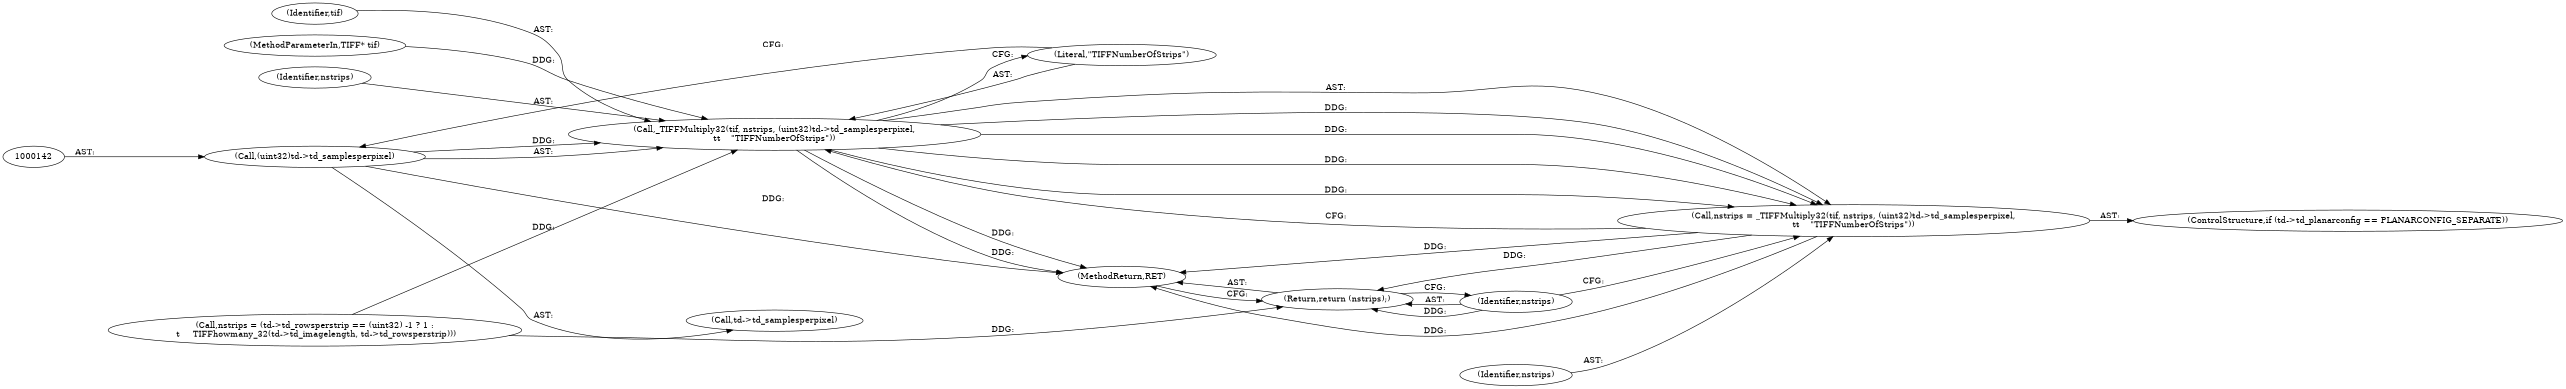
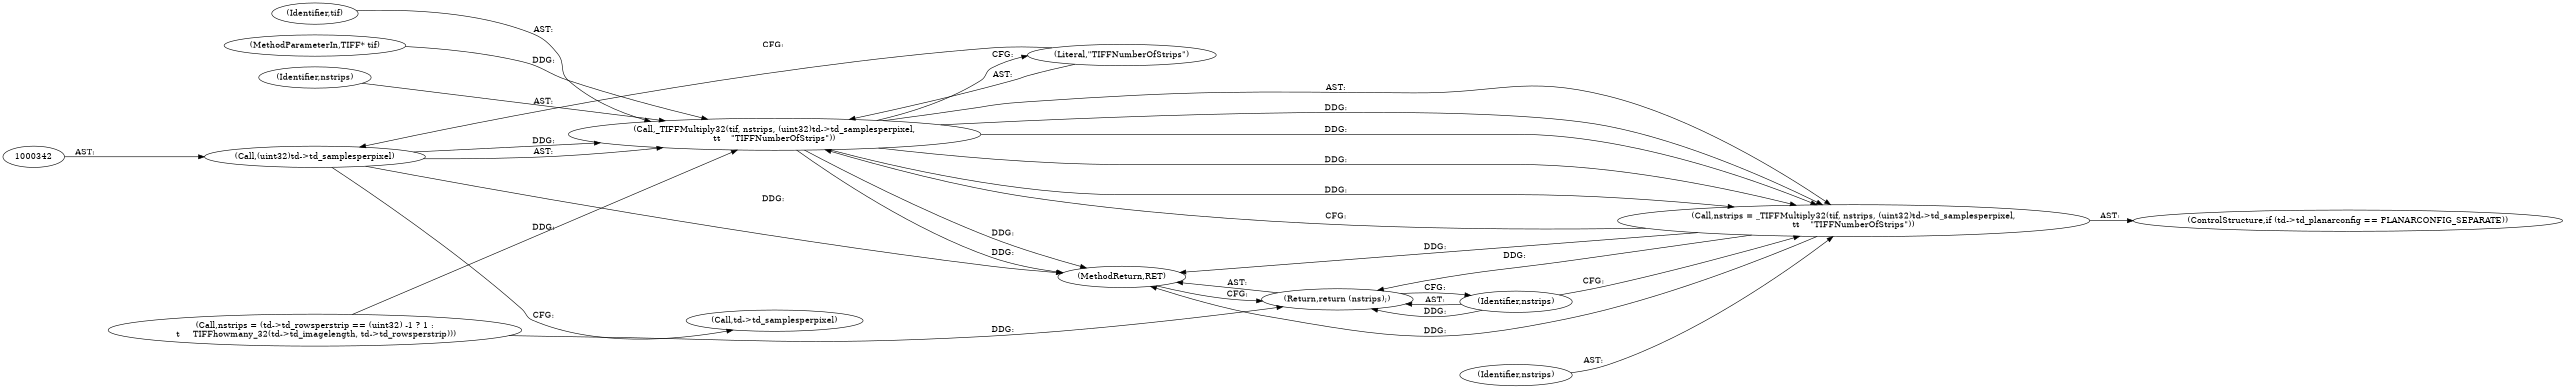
node "1000142": label "1000142" -> "1000342"
edge "(Call,(uint32)td->td_samplesperpixel)" -> "(Call,td->td_samplesperpixel)": label "AST: " -> "CFG: "
